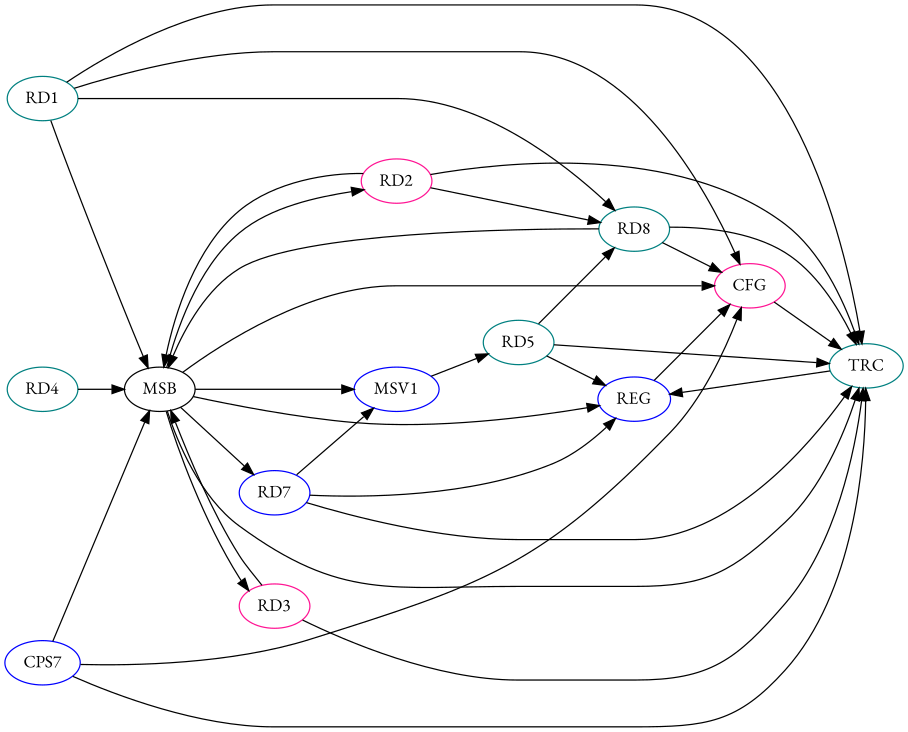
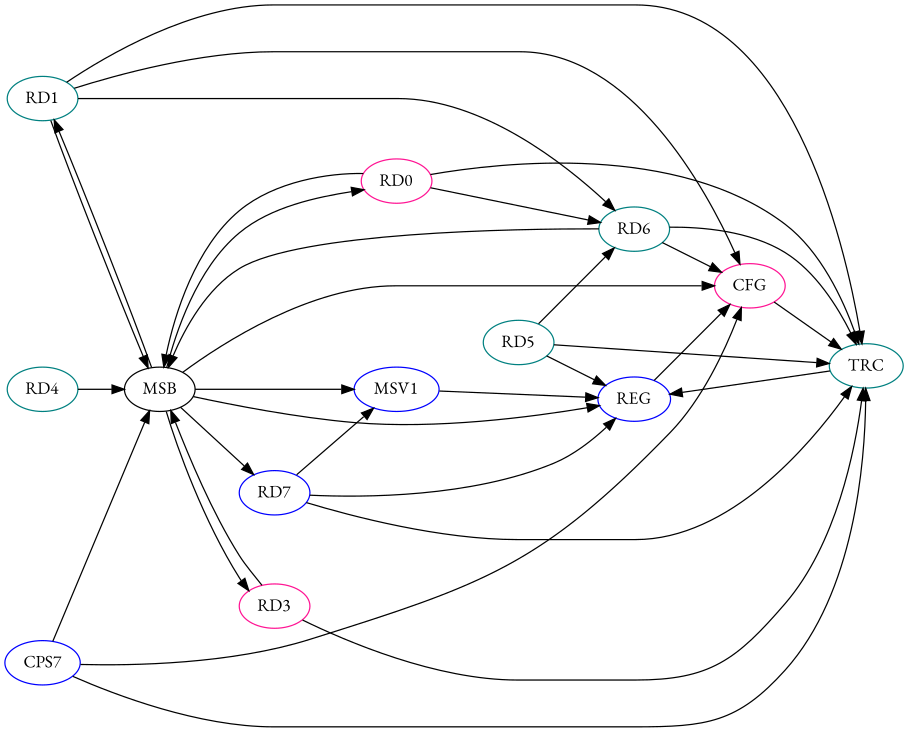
node "RD2": label "RD2" -> "RD0"
node "RD8": label "RD8" -> "RD6"
edge "MSV1" -> "RD5": now "MSV1" -> "REG"
edge "MSB" -> "TRC": now "MSB" -> "RD1"
